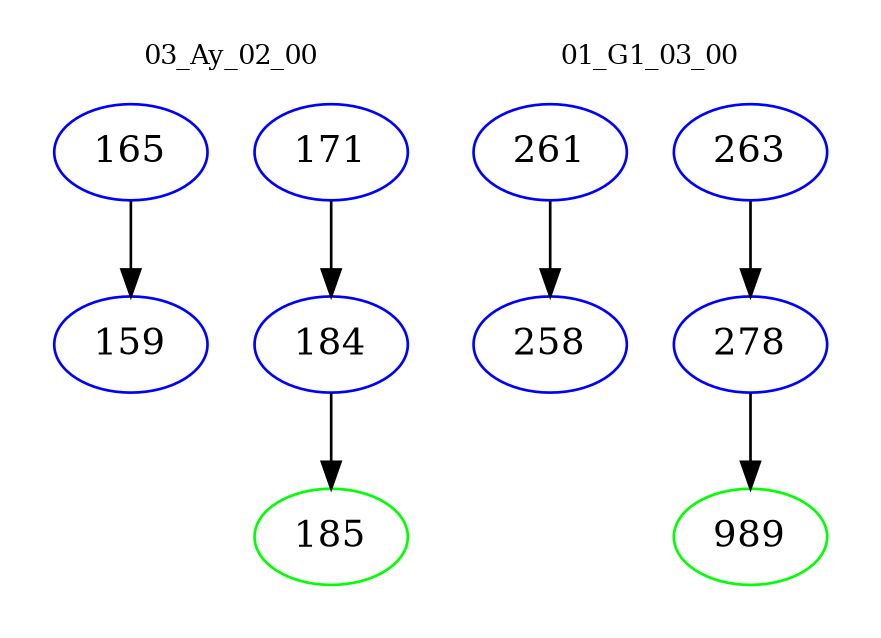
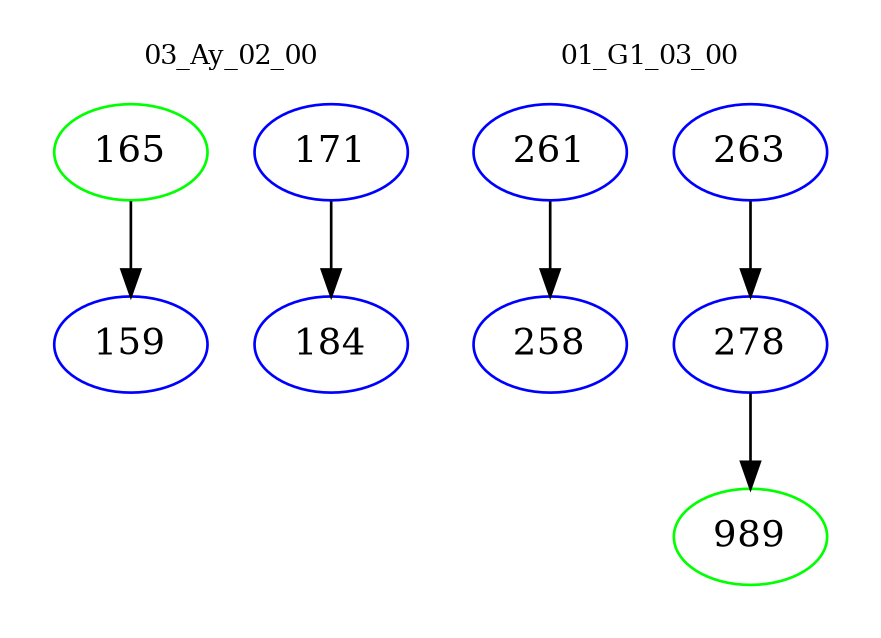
node "165": color blue -> green
node "185": removed
